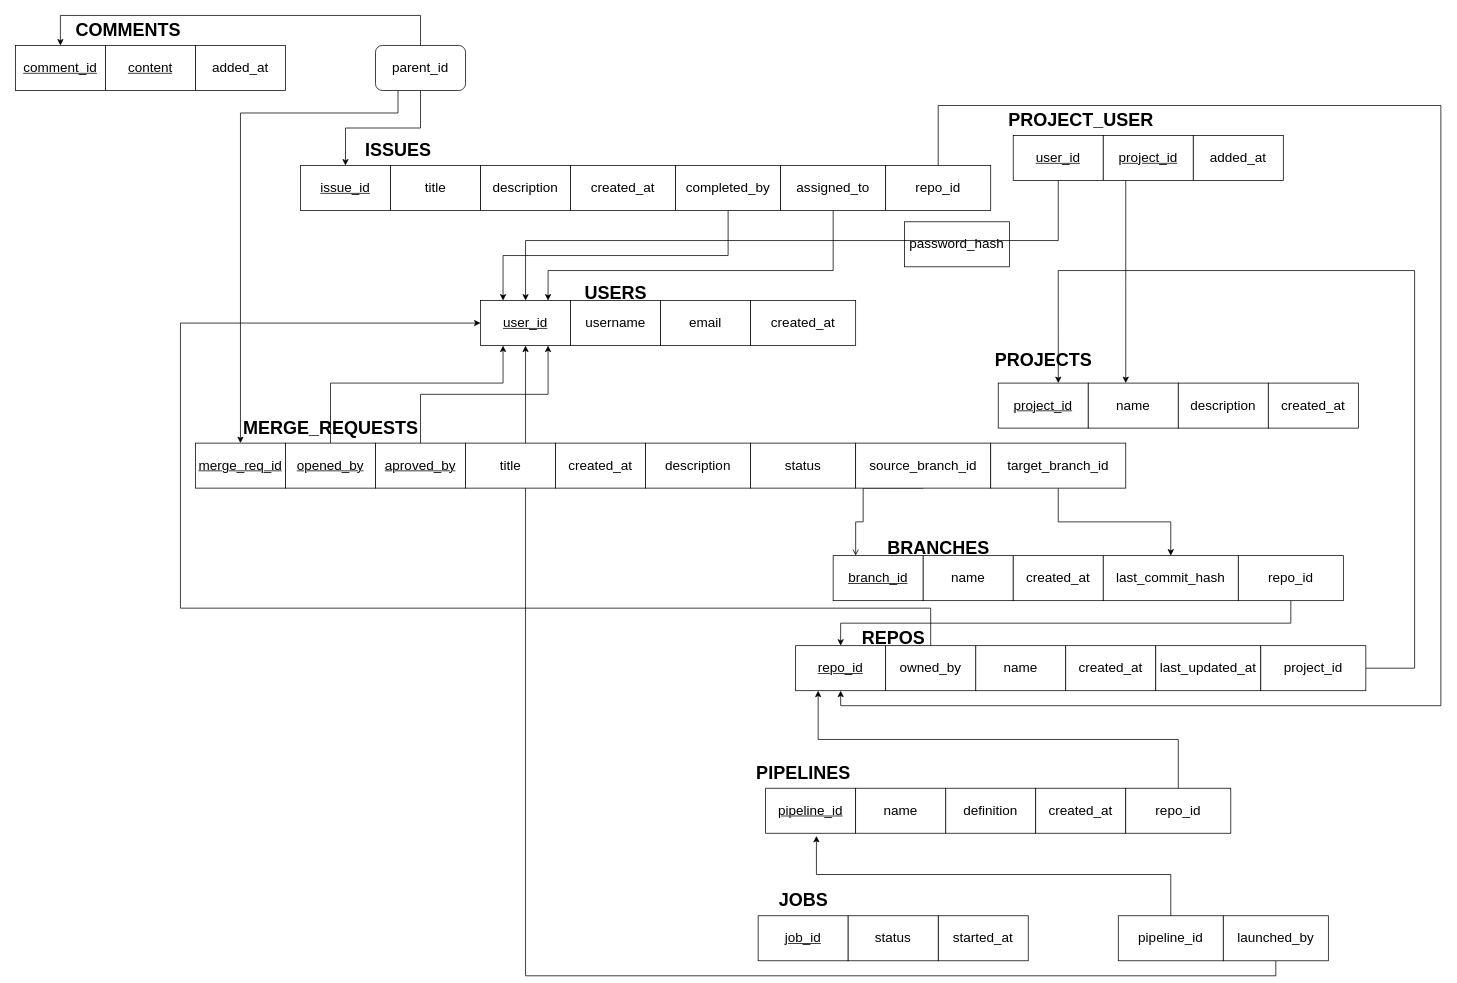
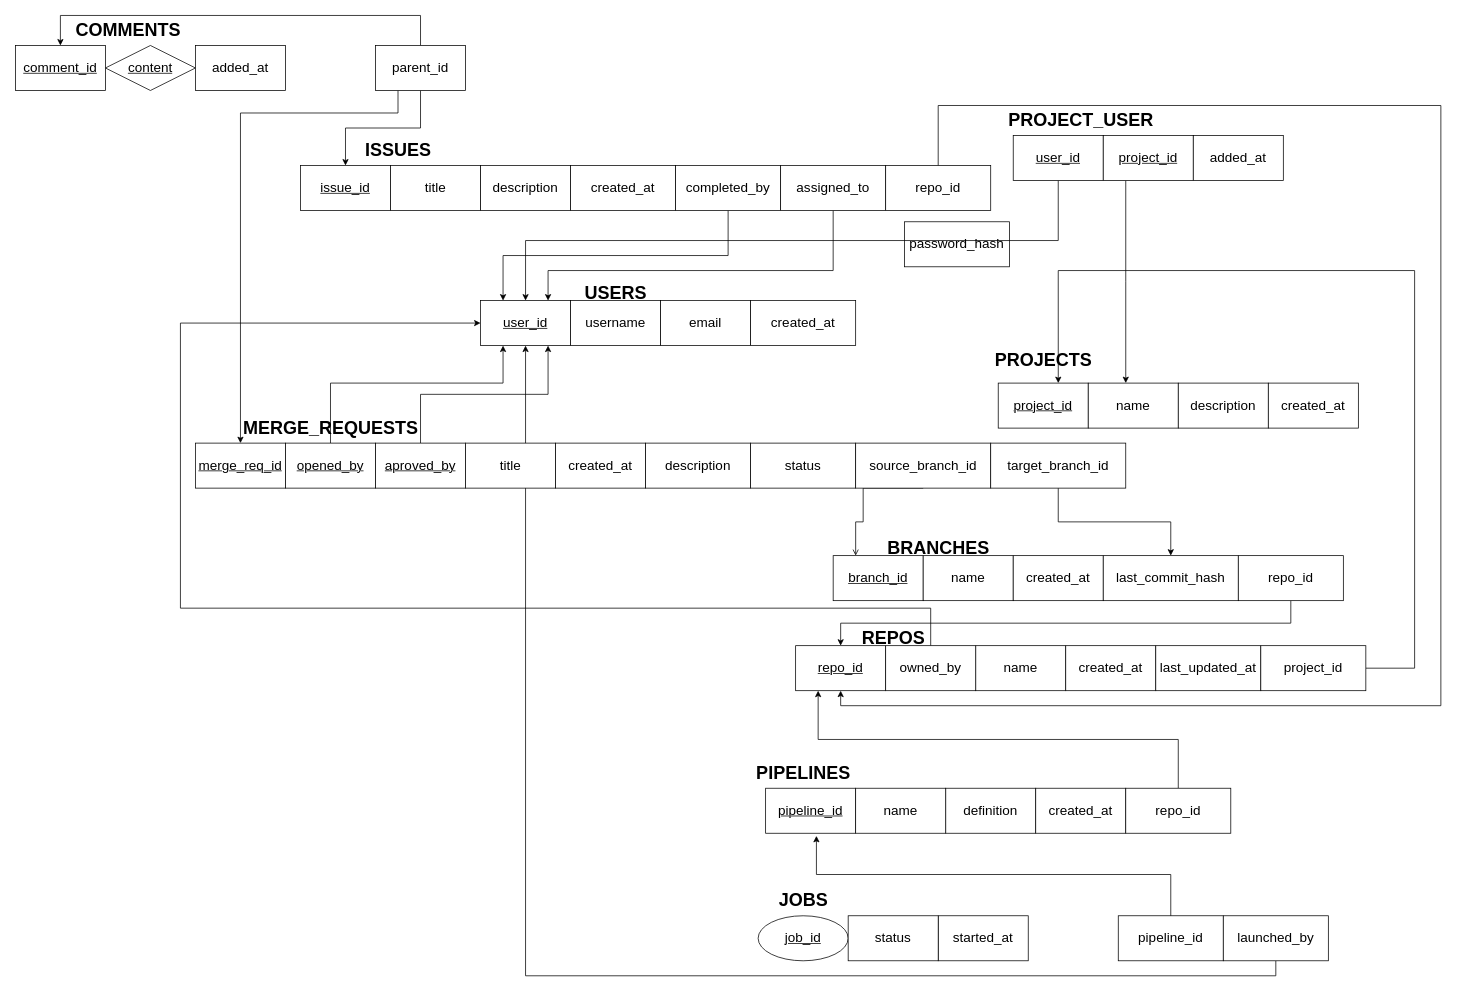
node "content": shape rectangle -> diamond
node "parent_id": shape rounded rectangle -> rectangle
node "job_id": shape rectangle -> ellipse
